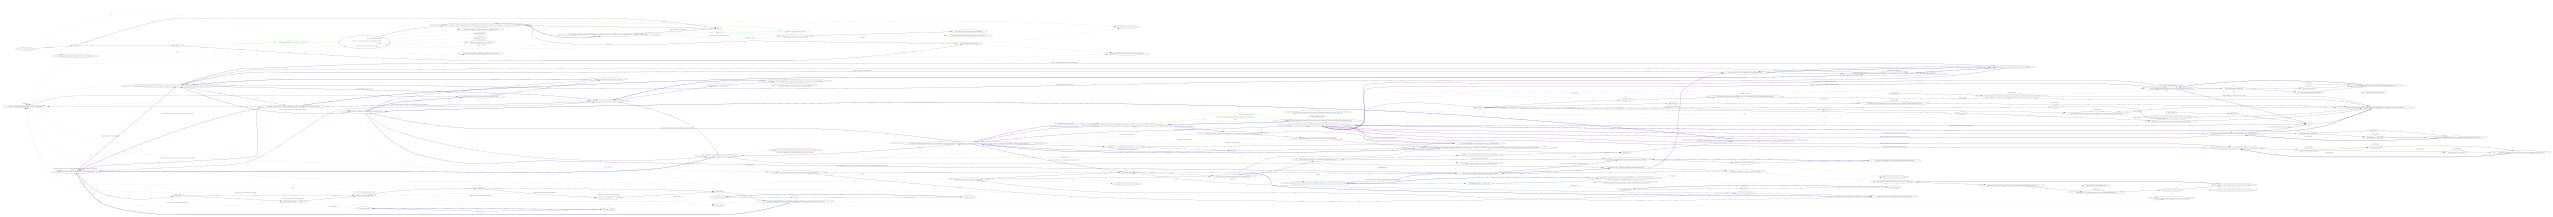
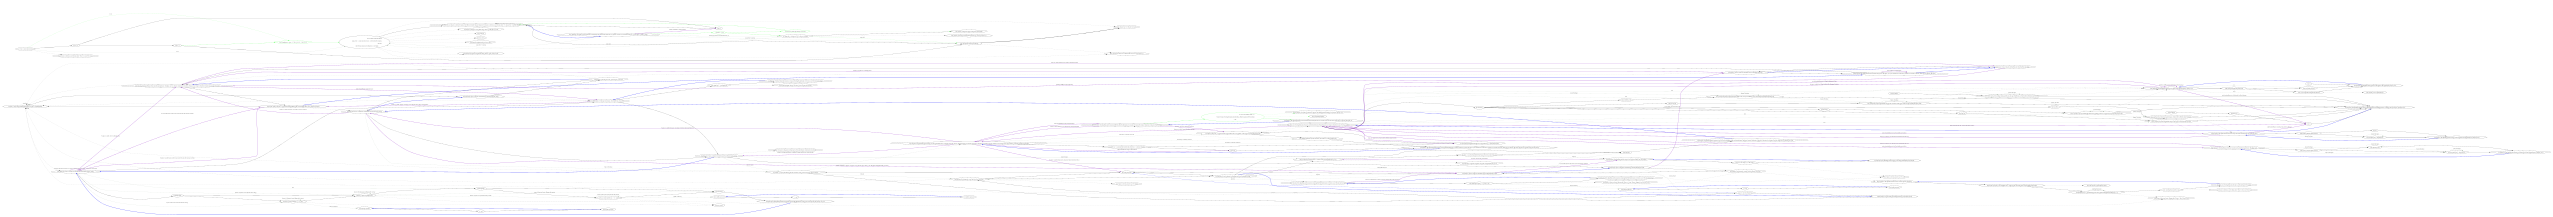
edge "return objectFormatter(enumerable.First());" -> "Entry System.Func<T, TResult>.Invoke(T)": style dotted -> bold
